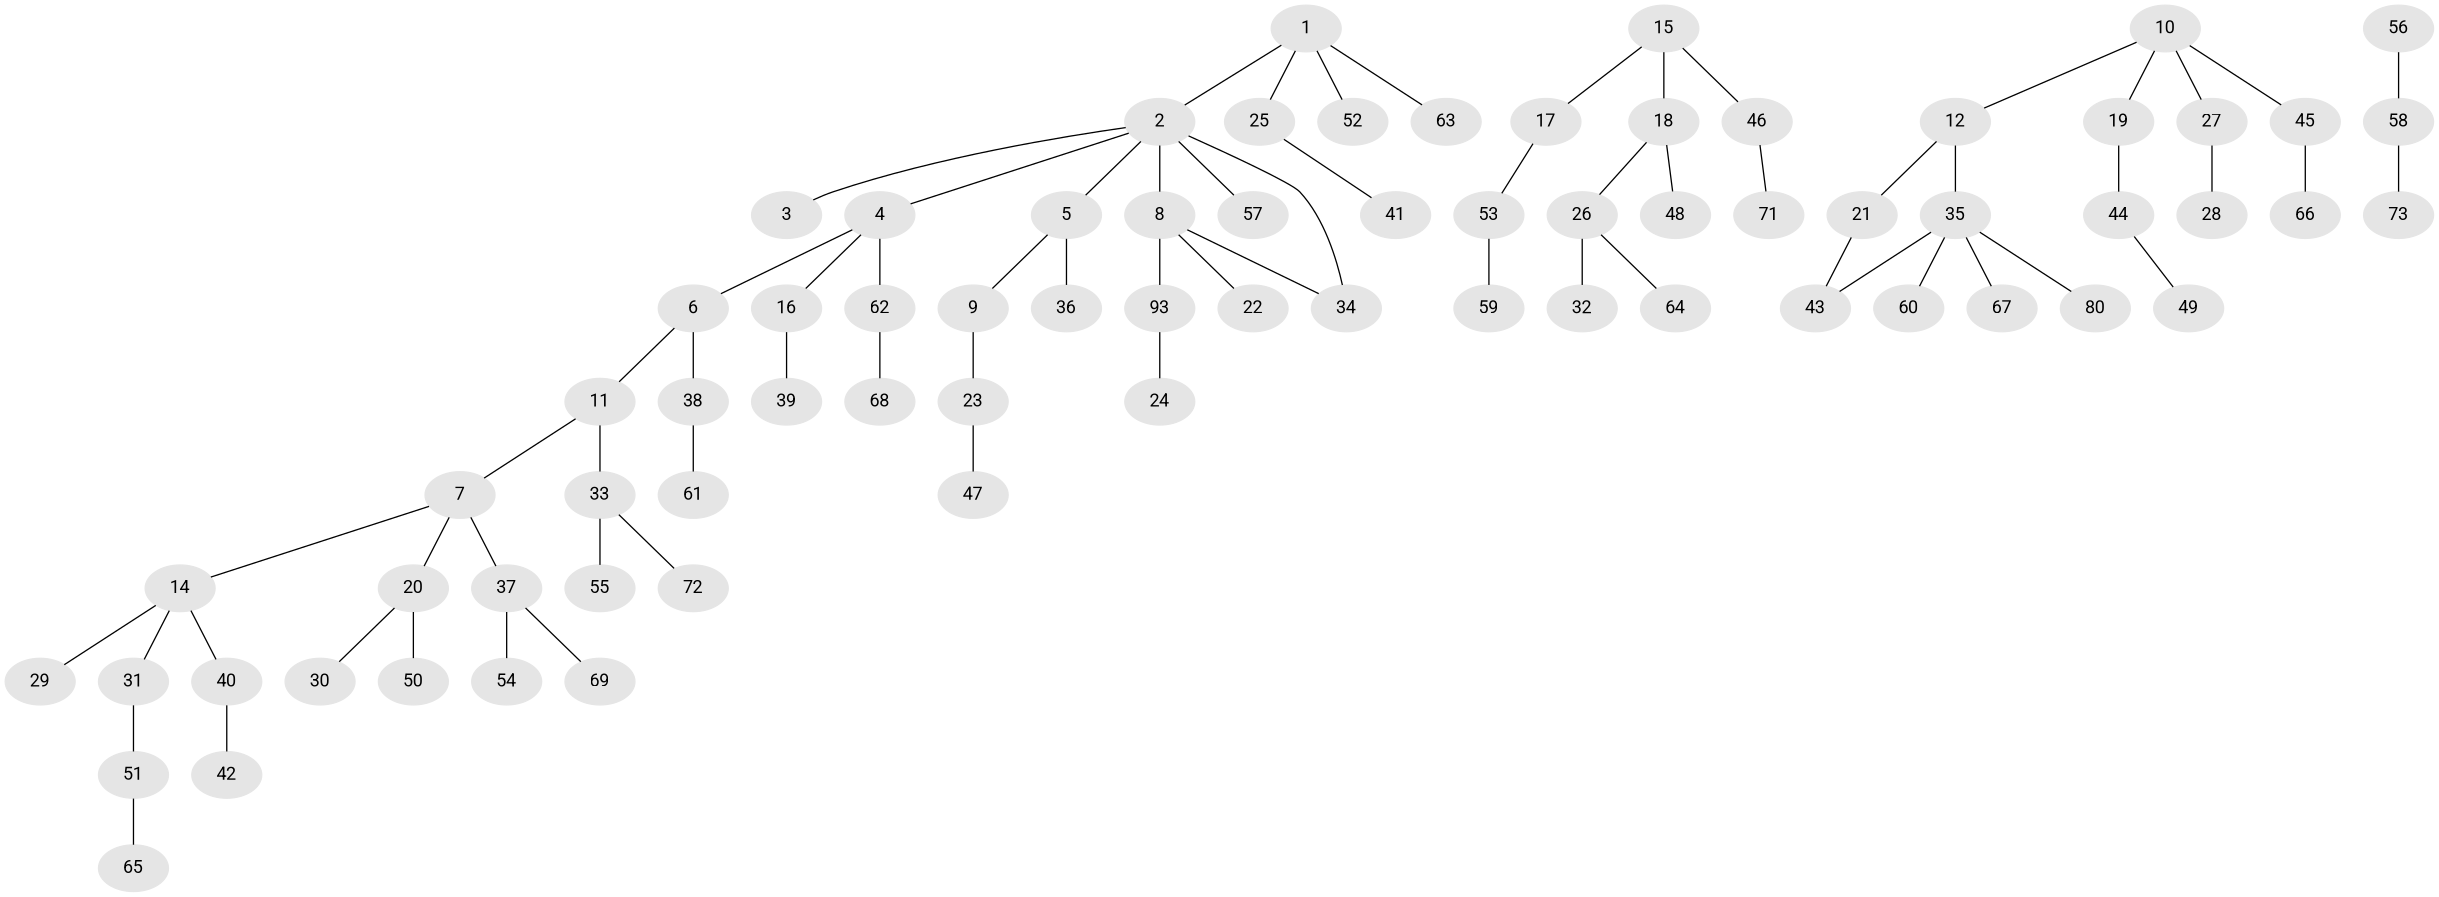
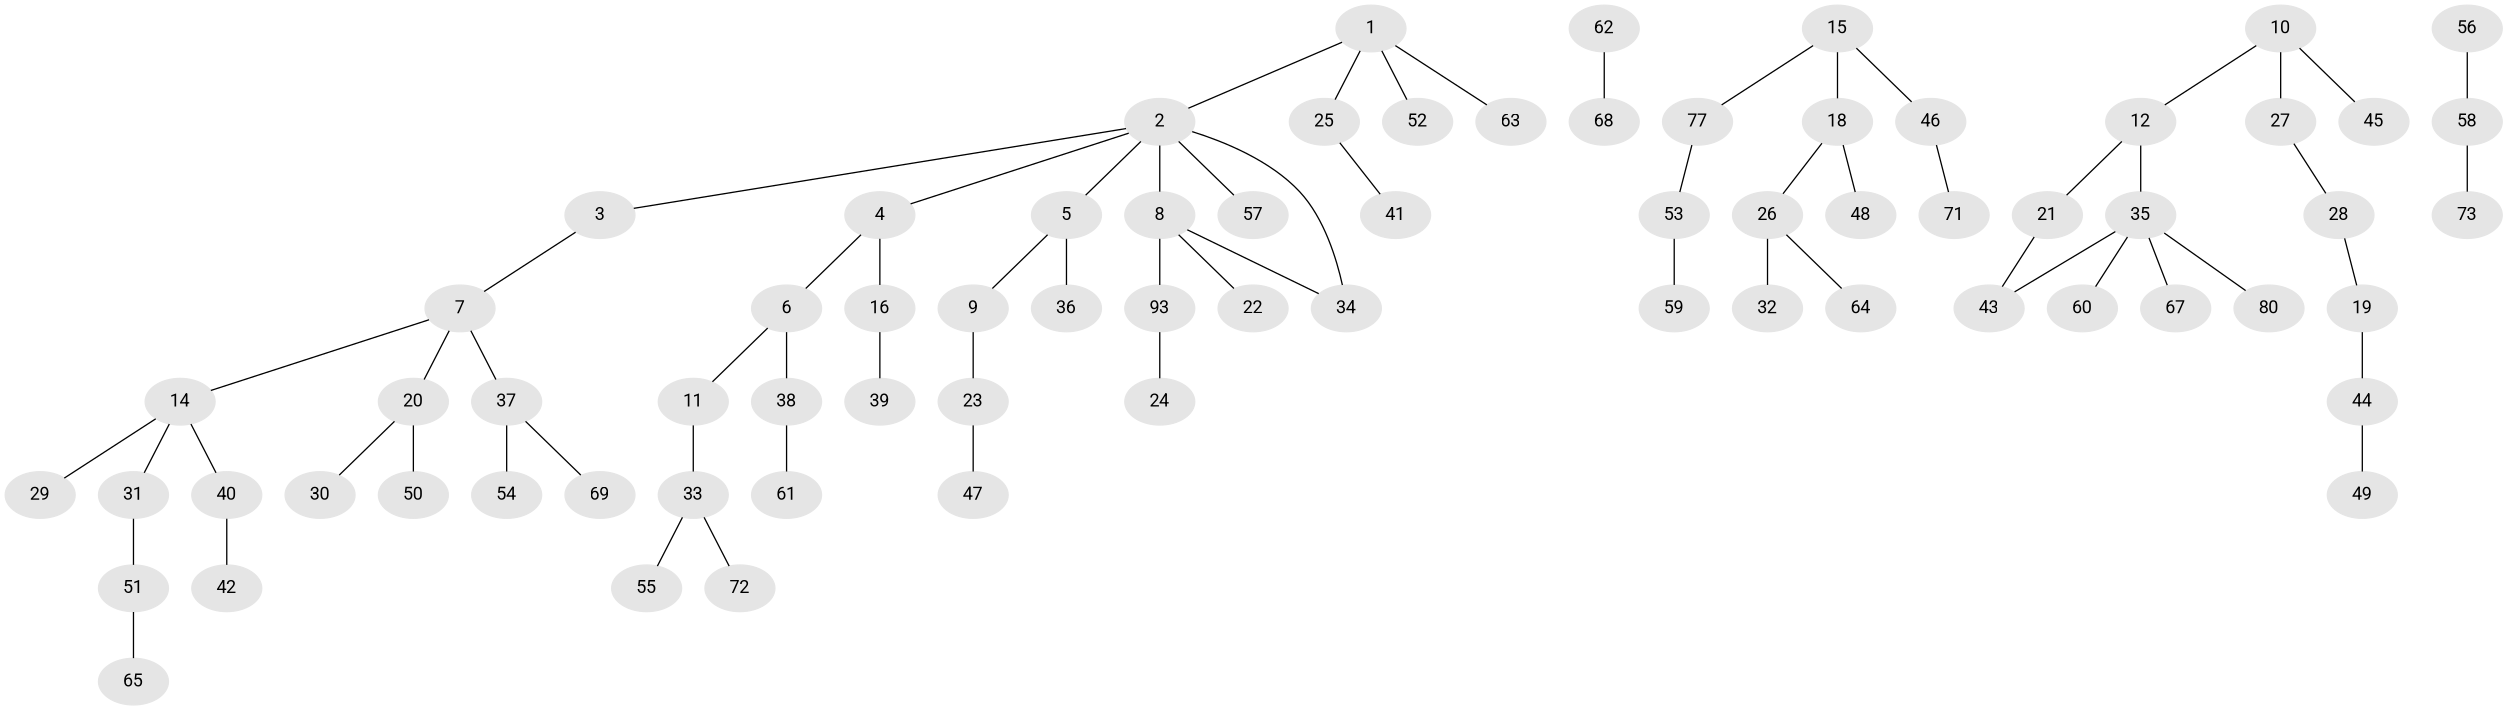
edge "10" -- "19": now "28" -- "19"
node "17": label "17" -> "77"
node "66": removed
edge "4" -- "62": removed
edge "11" -- "7": now "3" -- "7"
